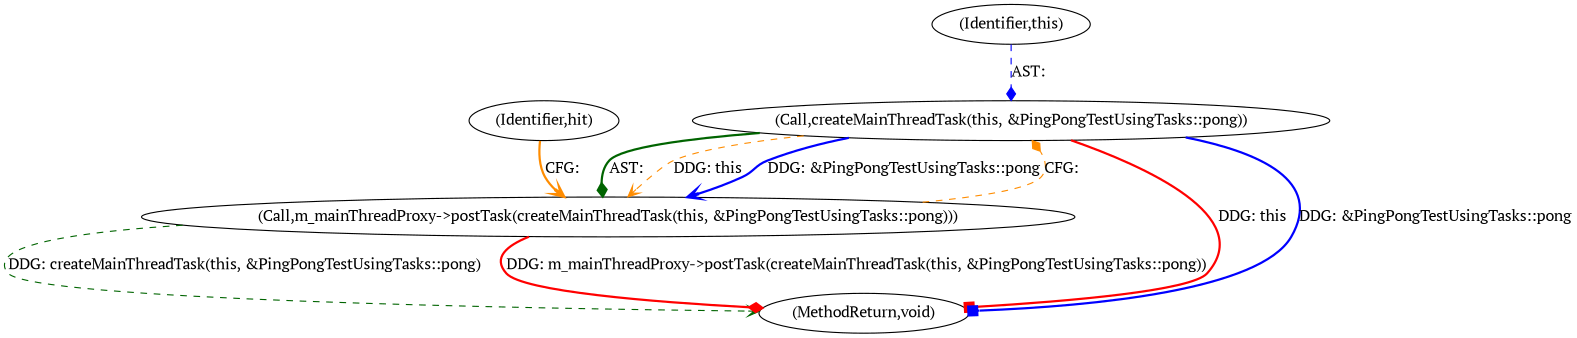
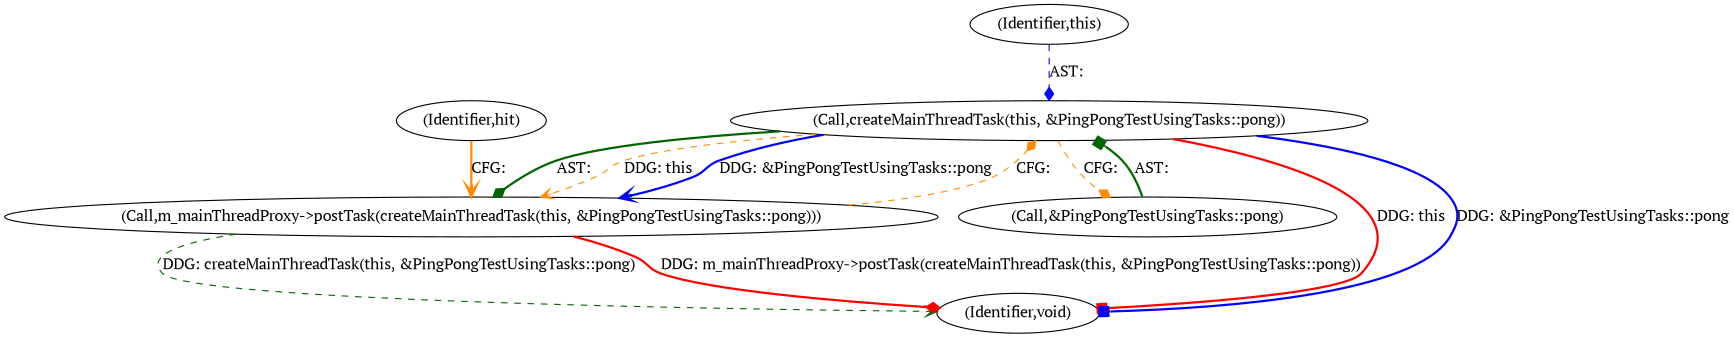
node "(Call,&PingPongTestUsingTasks::pong)": added
node "(MethodReturn,void)": label "(MethodReturn,void)" -> "(Identifier,void)"
